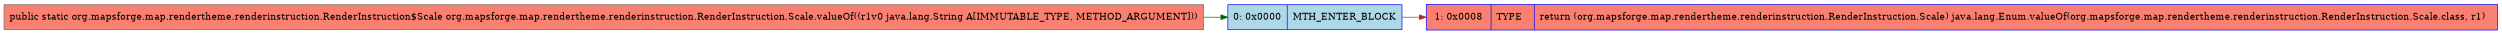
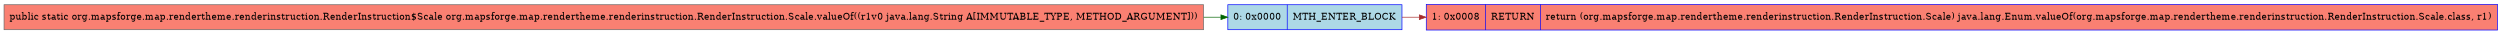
node "1: 0x0008": text "TYPE" -> "RETURN"
